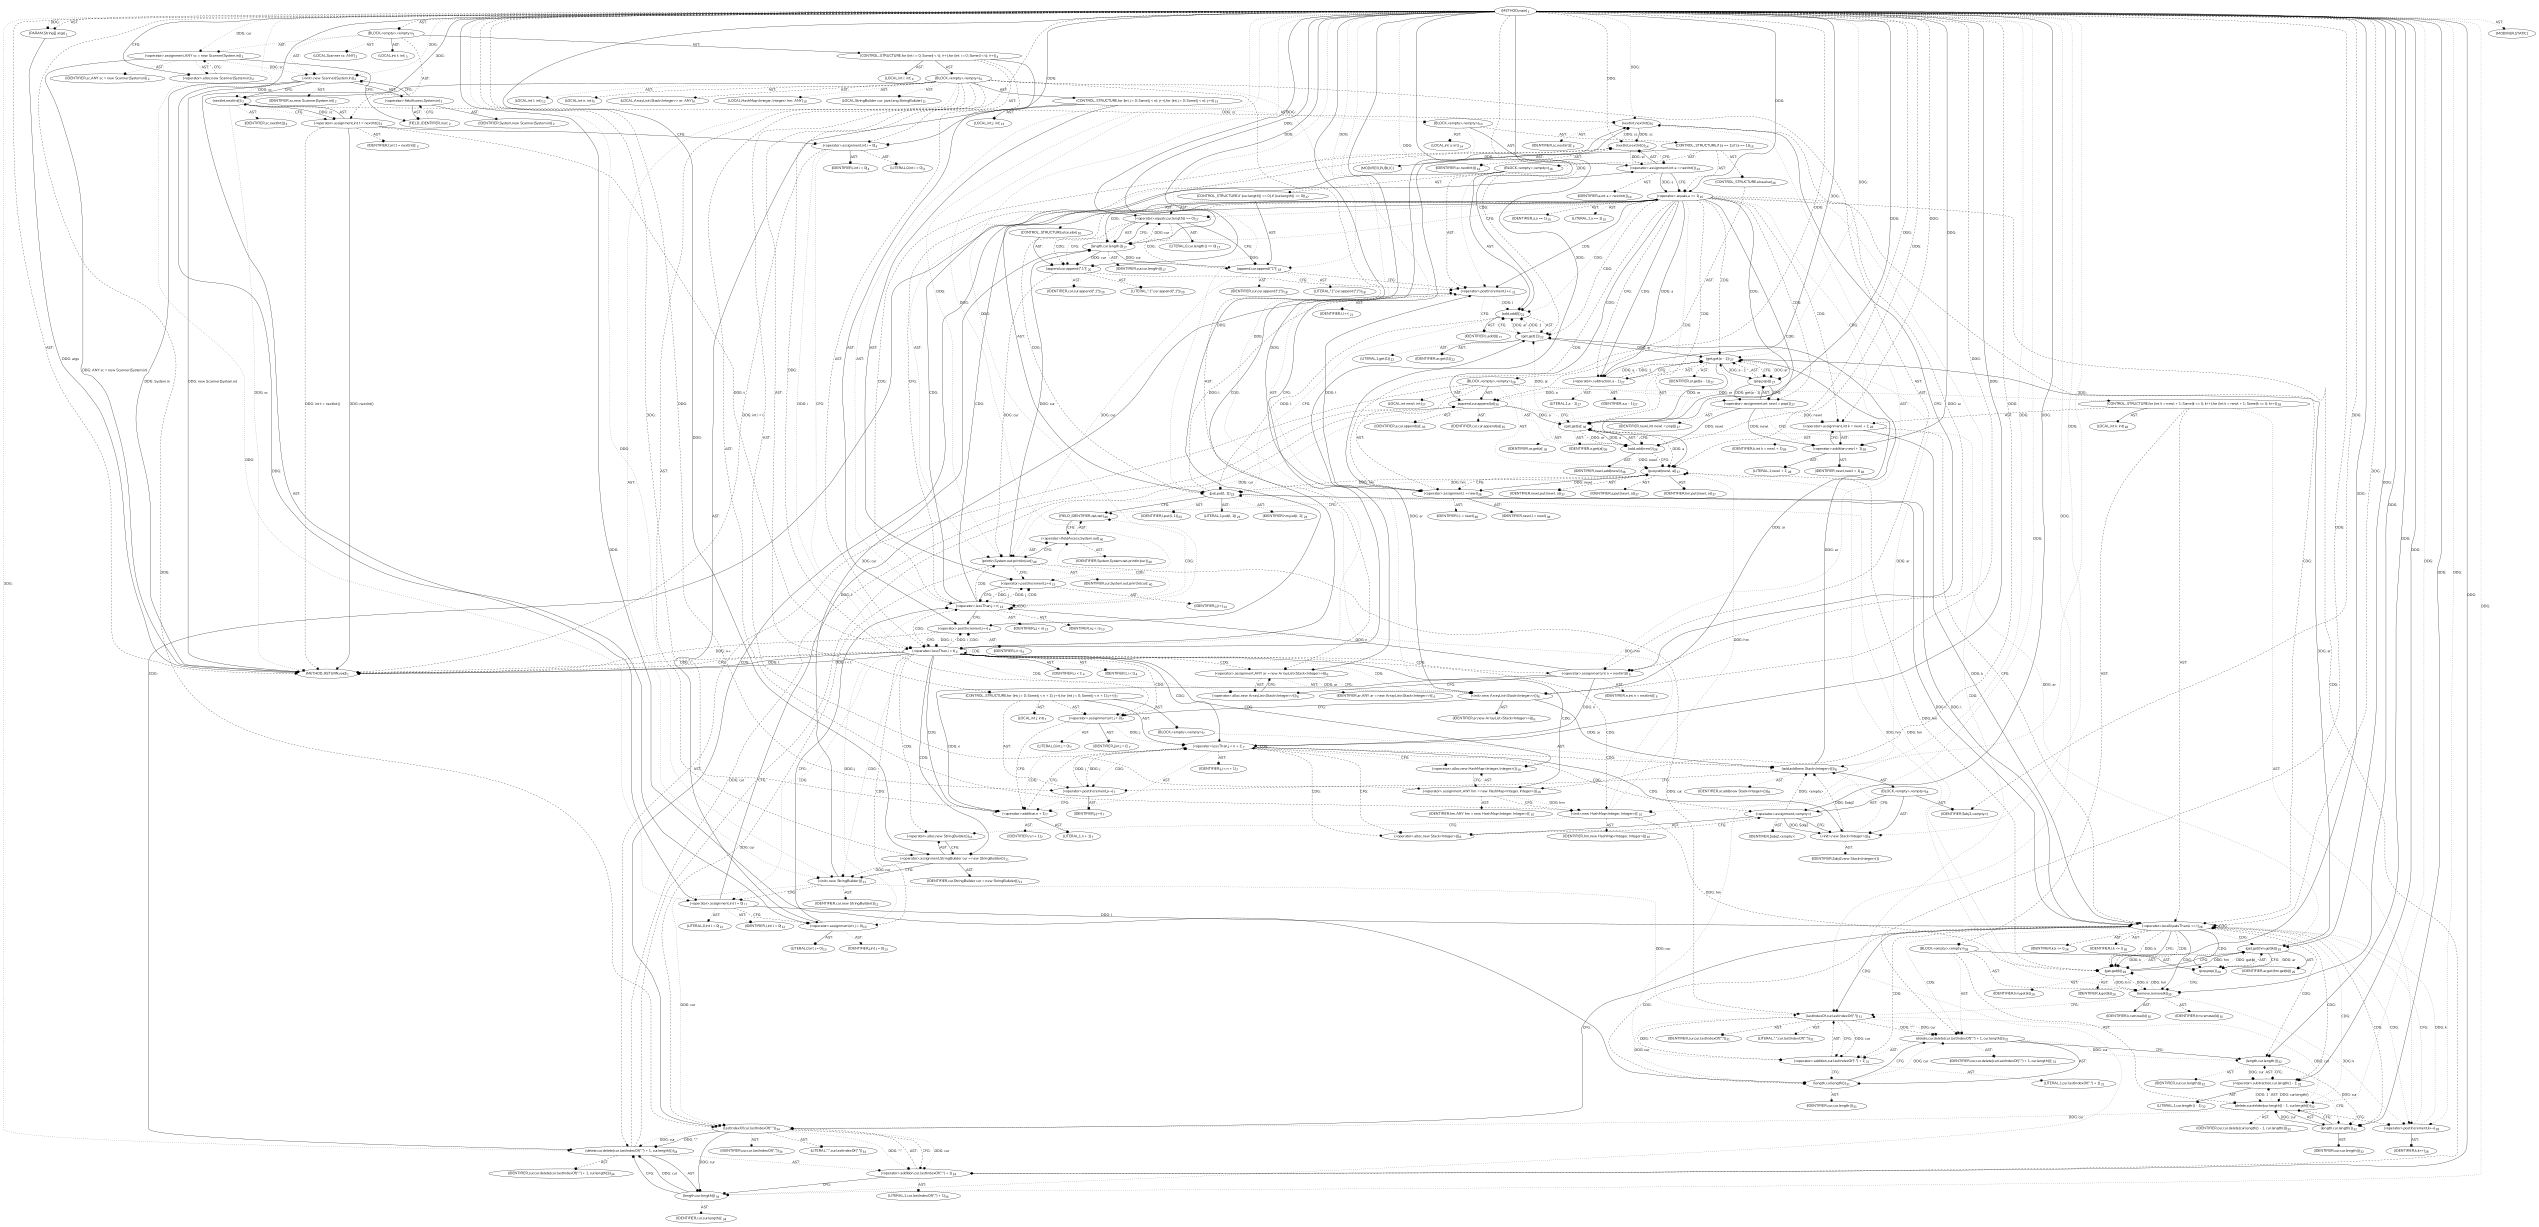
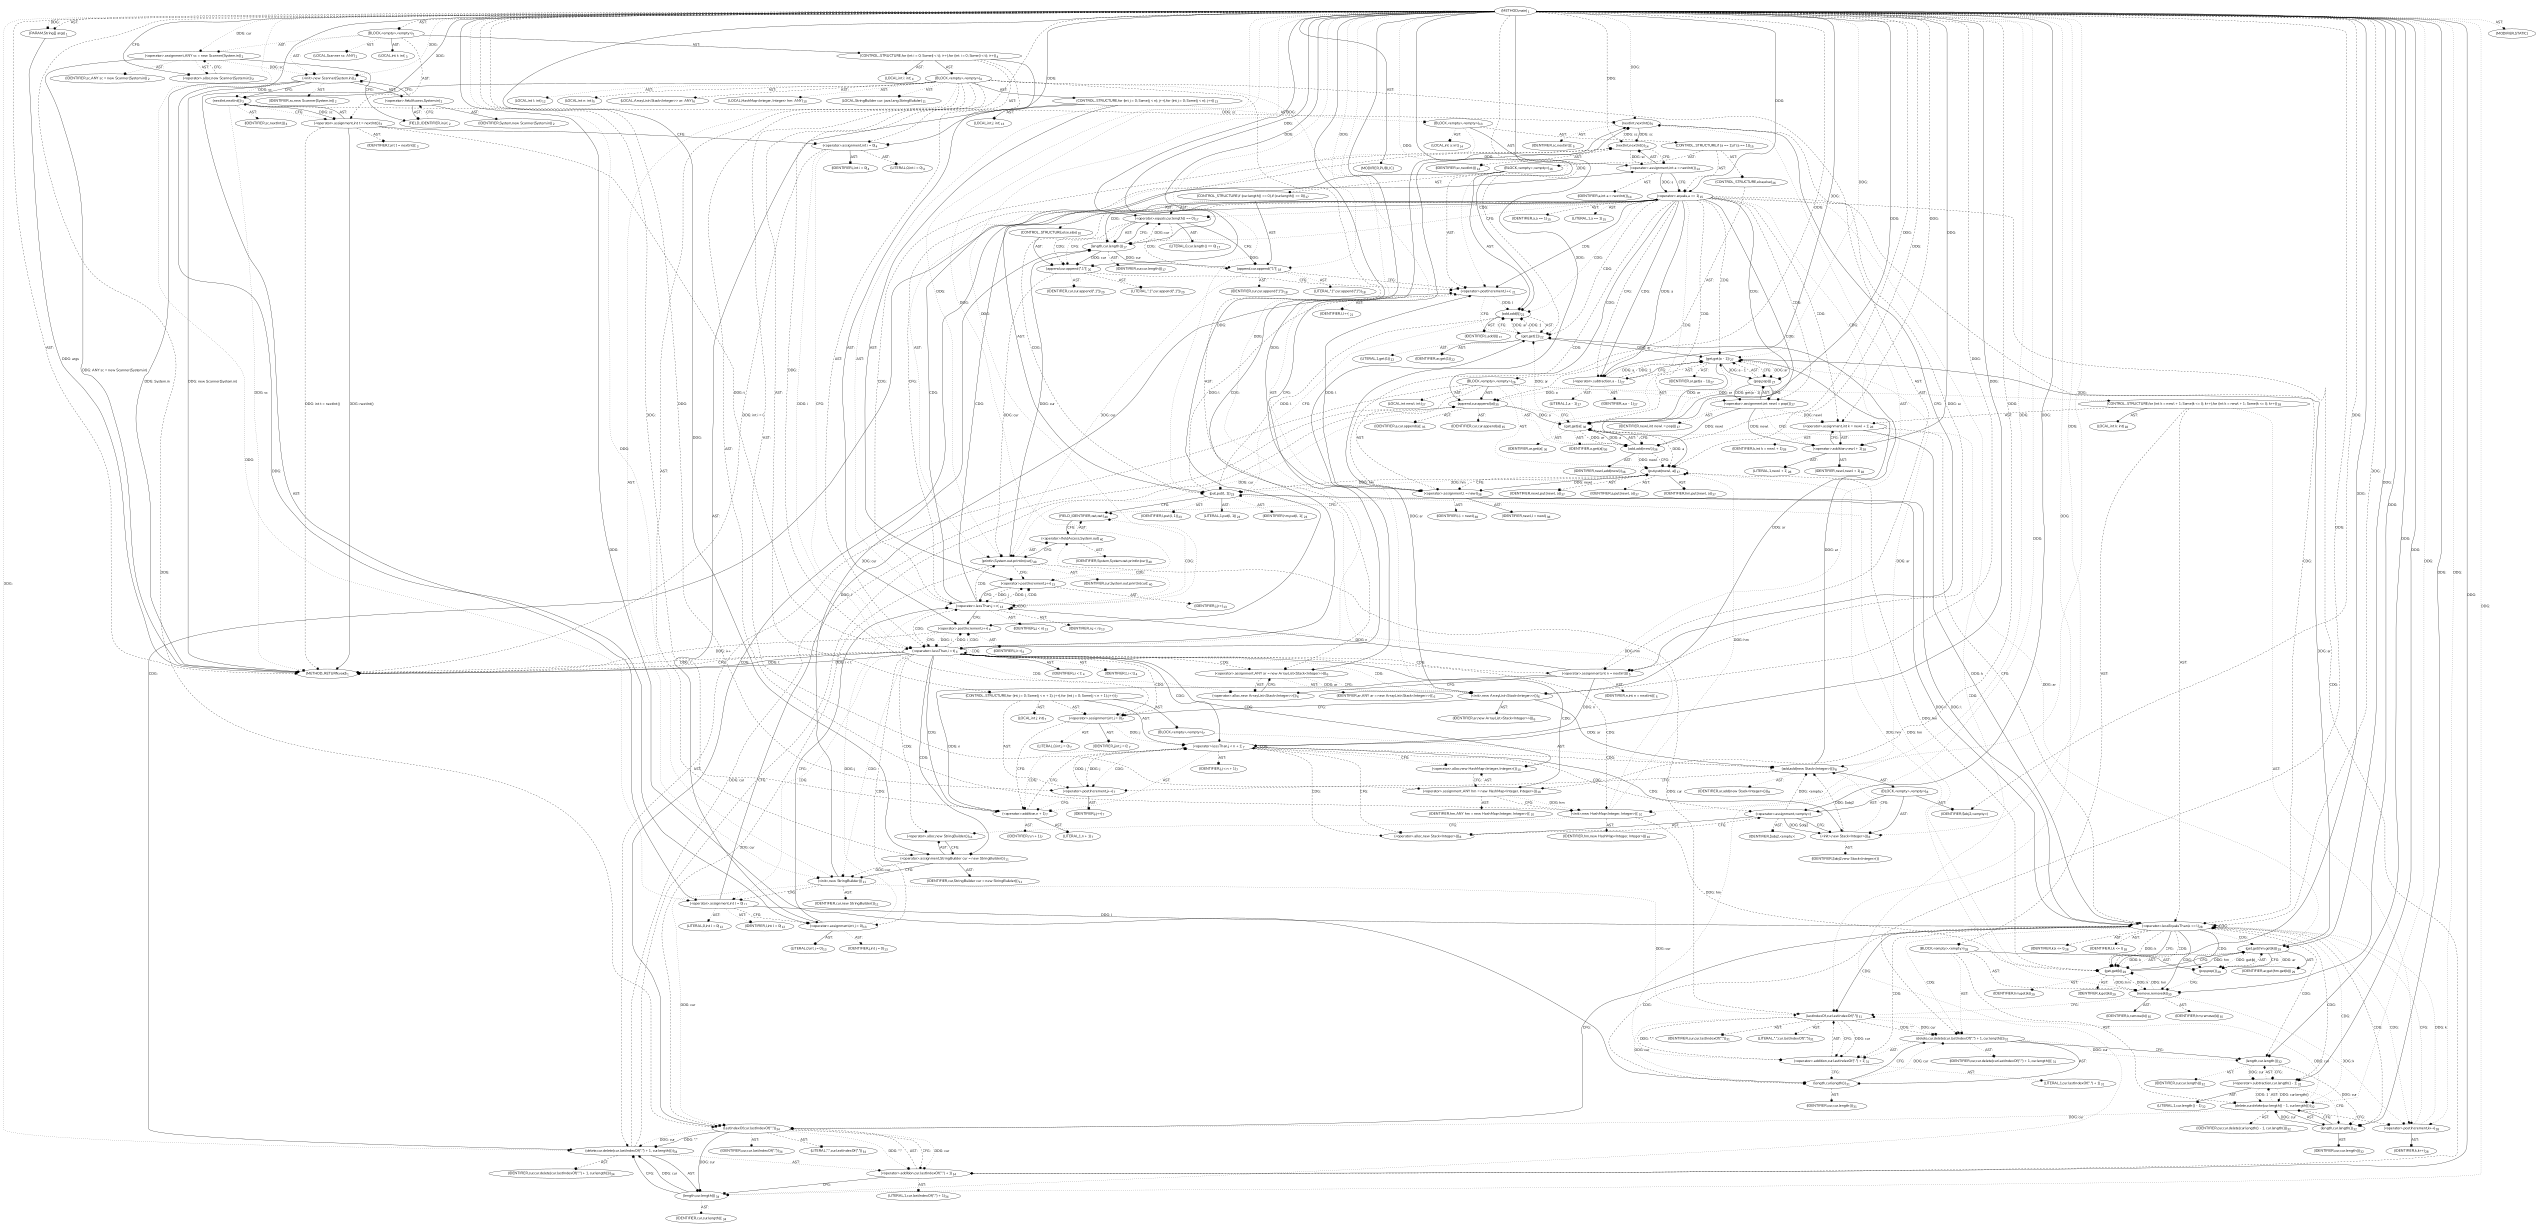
edge "(CONTROL_STRUCTURE,if (a == 1),if (a == 1))" -> "(MODIFIER,PUBLIC)": now "(METHOD,main)" -> "(MODIFIER,PUBLIC)"
